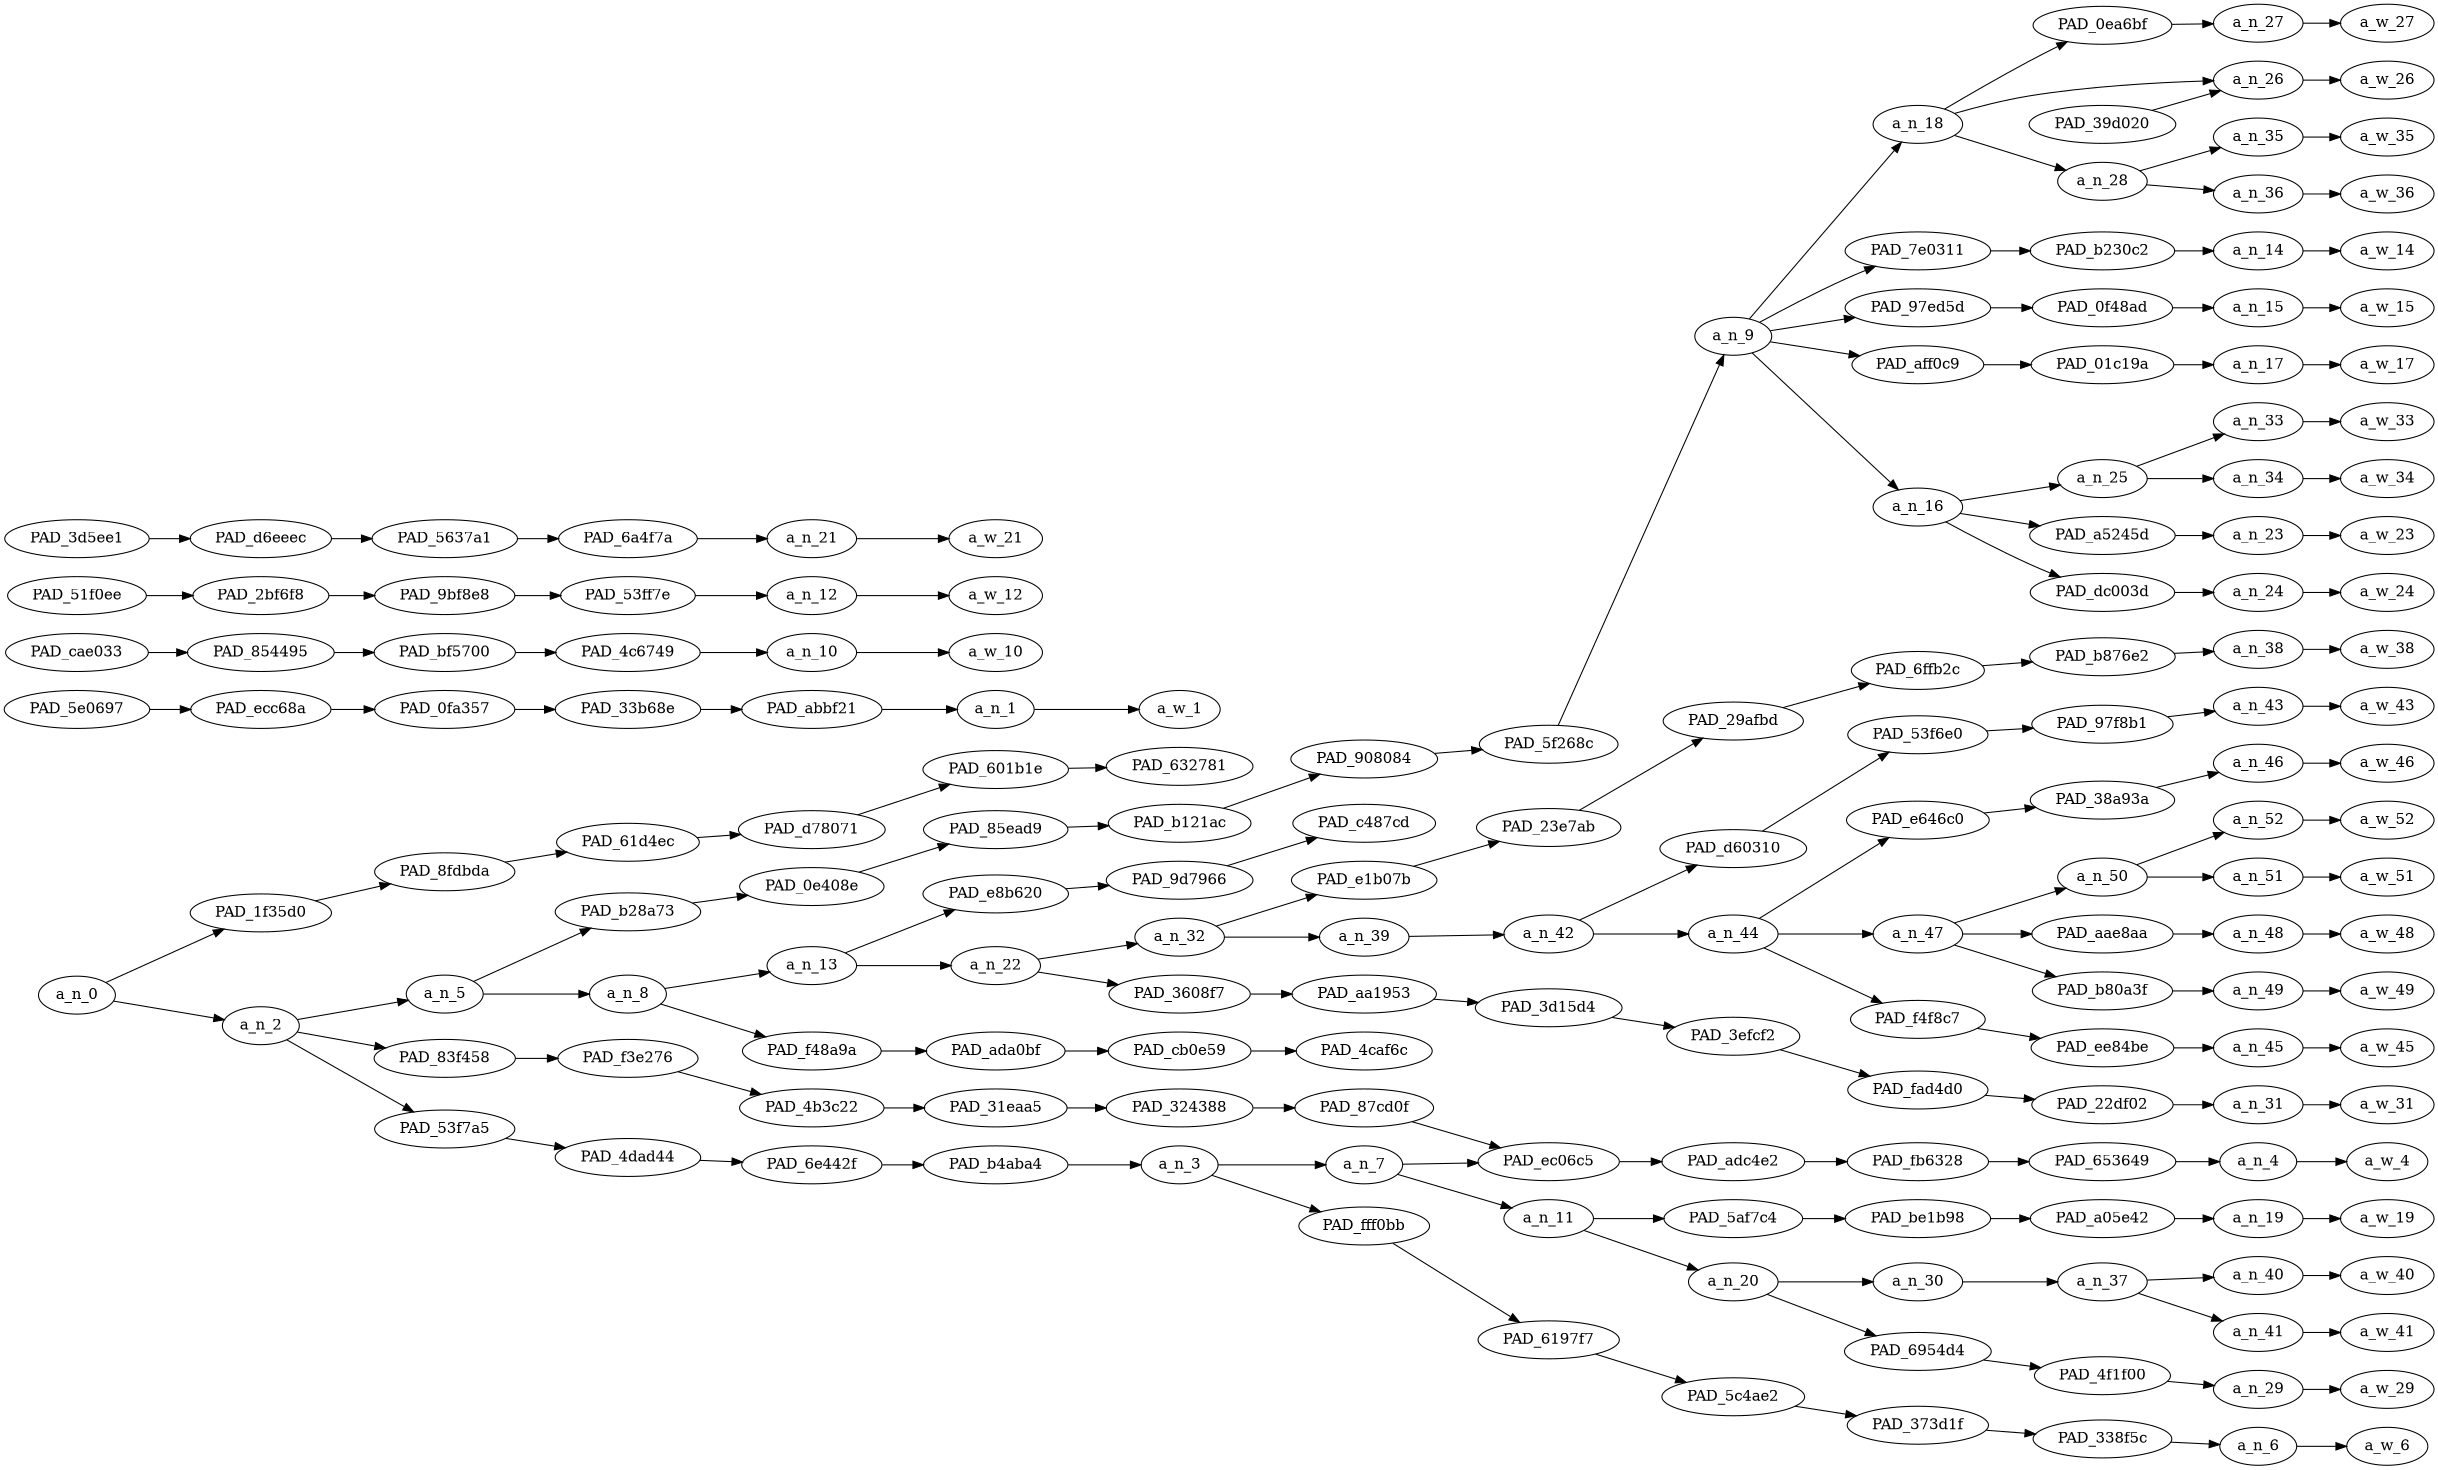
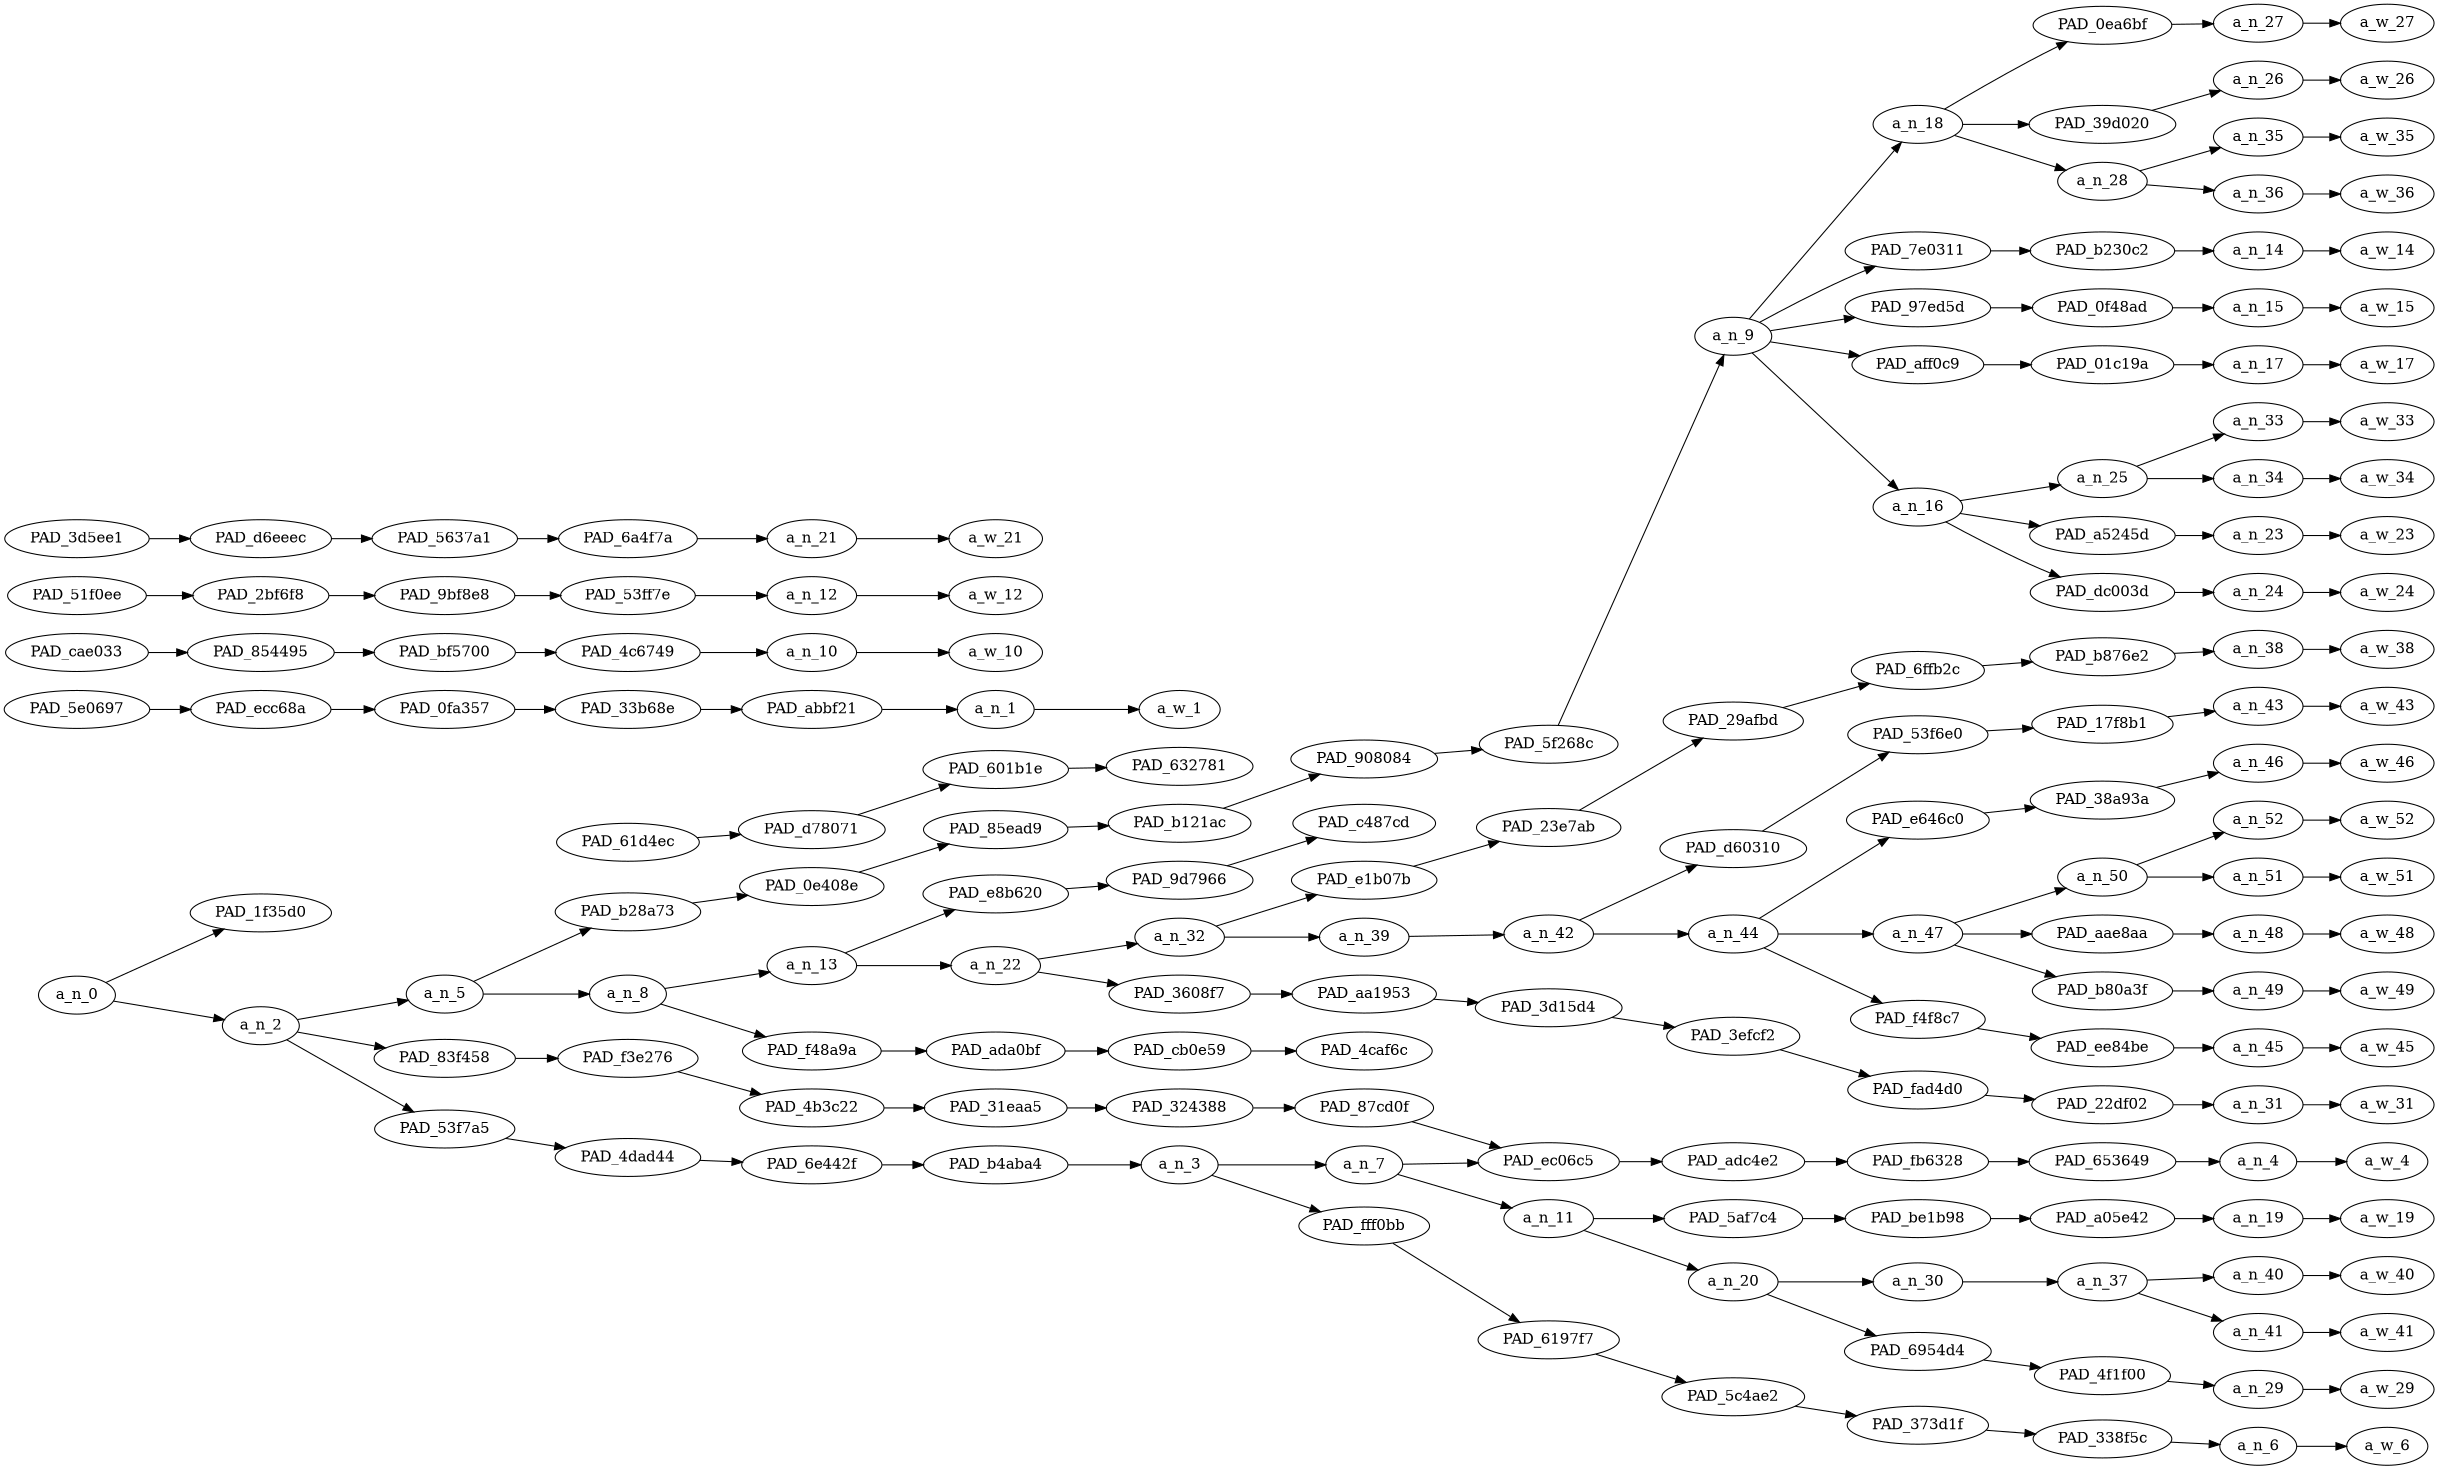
edge "a_n_18" -> "a_n_26": now "a_n_18" -> "PAD_39d020"
node "PAD_97f8b1": label "PAD_97f8b1" -> "PAD_17f8b1"
node "PAD_8fdbda": removed
